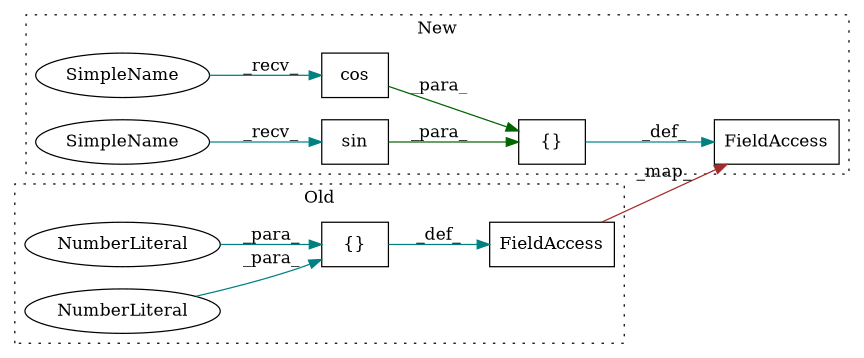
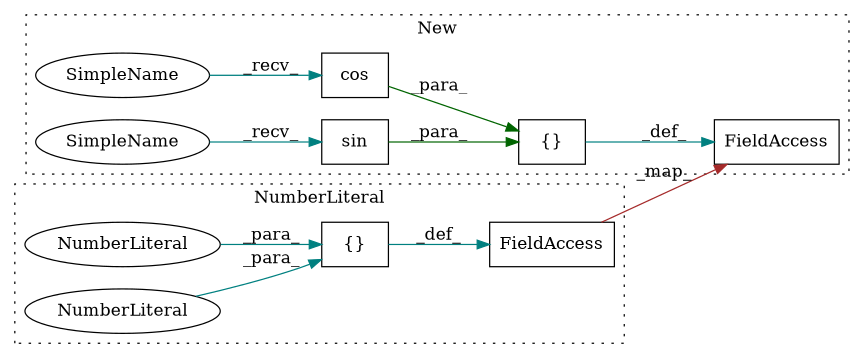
cluster "Old": label "Old" -> "NumberLiteral"
